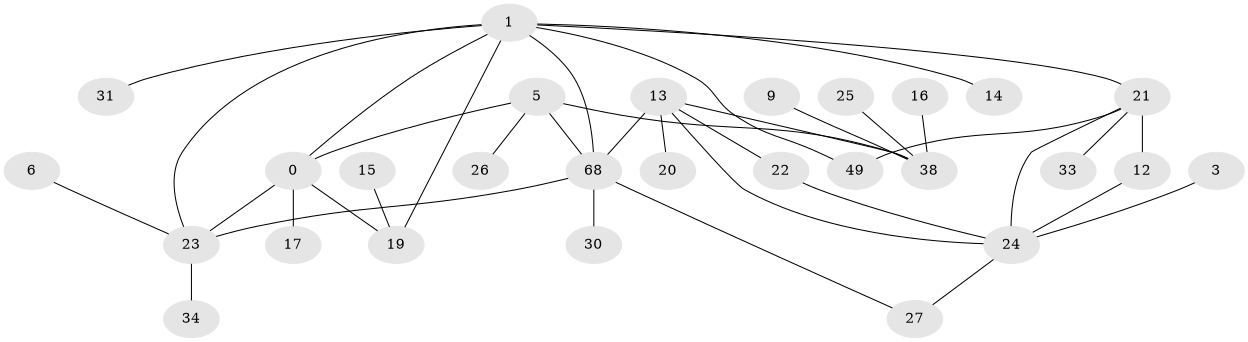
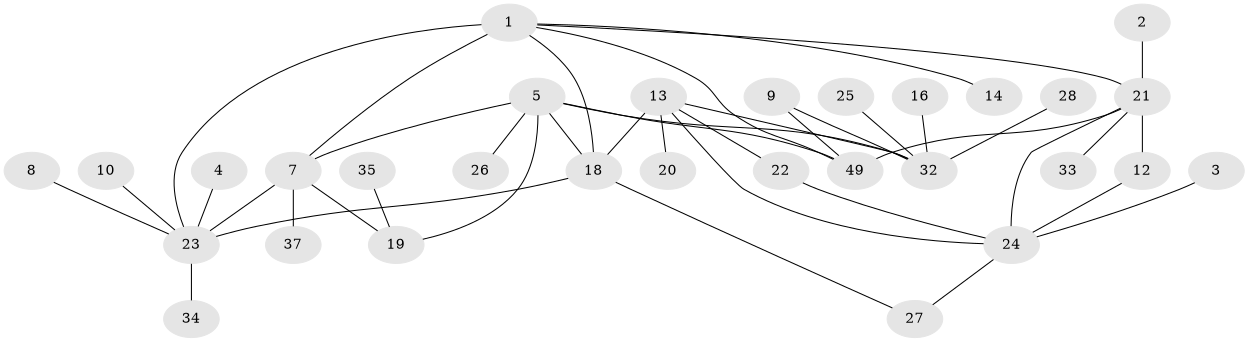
node "2": added
node "31": removed
node "28": added
edge "1" -- "19": now "5" -- "19"
edge "5" -- "49": added
edge "9" -- "49": added
node "6": label "6" -> "8"
node "10": added
node "4": added
node "0": label "0" -> "7"
node "15": label "15" -> "35"
node "68": label "68" -> "18"
node "38": label "38" -> "32"
node "17": label "17" -> "37"
node "30": removed
